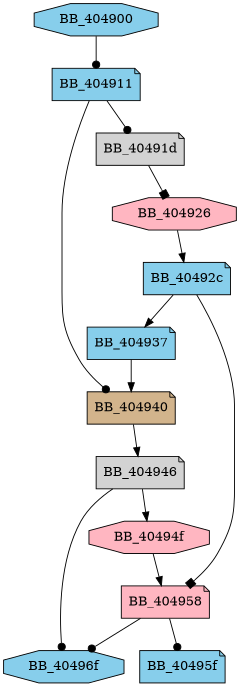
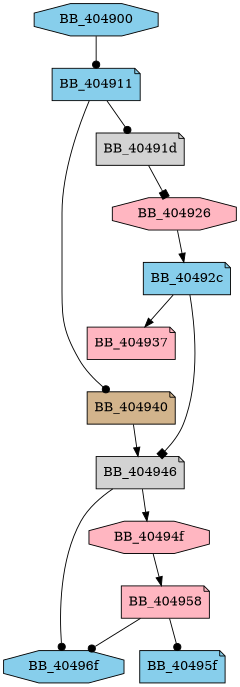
node "BB_404937": fillcolor skyblue -> lightpink
edge "BB_404937" -> "BB_404940": removed
edge "BB_40492c" -> "BB_404958": now "BB_40492c" -> "BB_404946"
